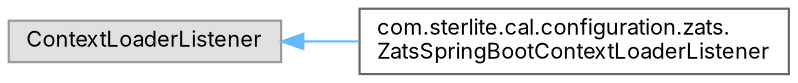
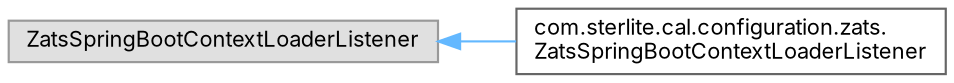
node "ContextLoaderListener": label "ContextLoaderListener" -> "ZatsSpringBootContextLoaderListener"
